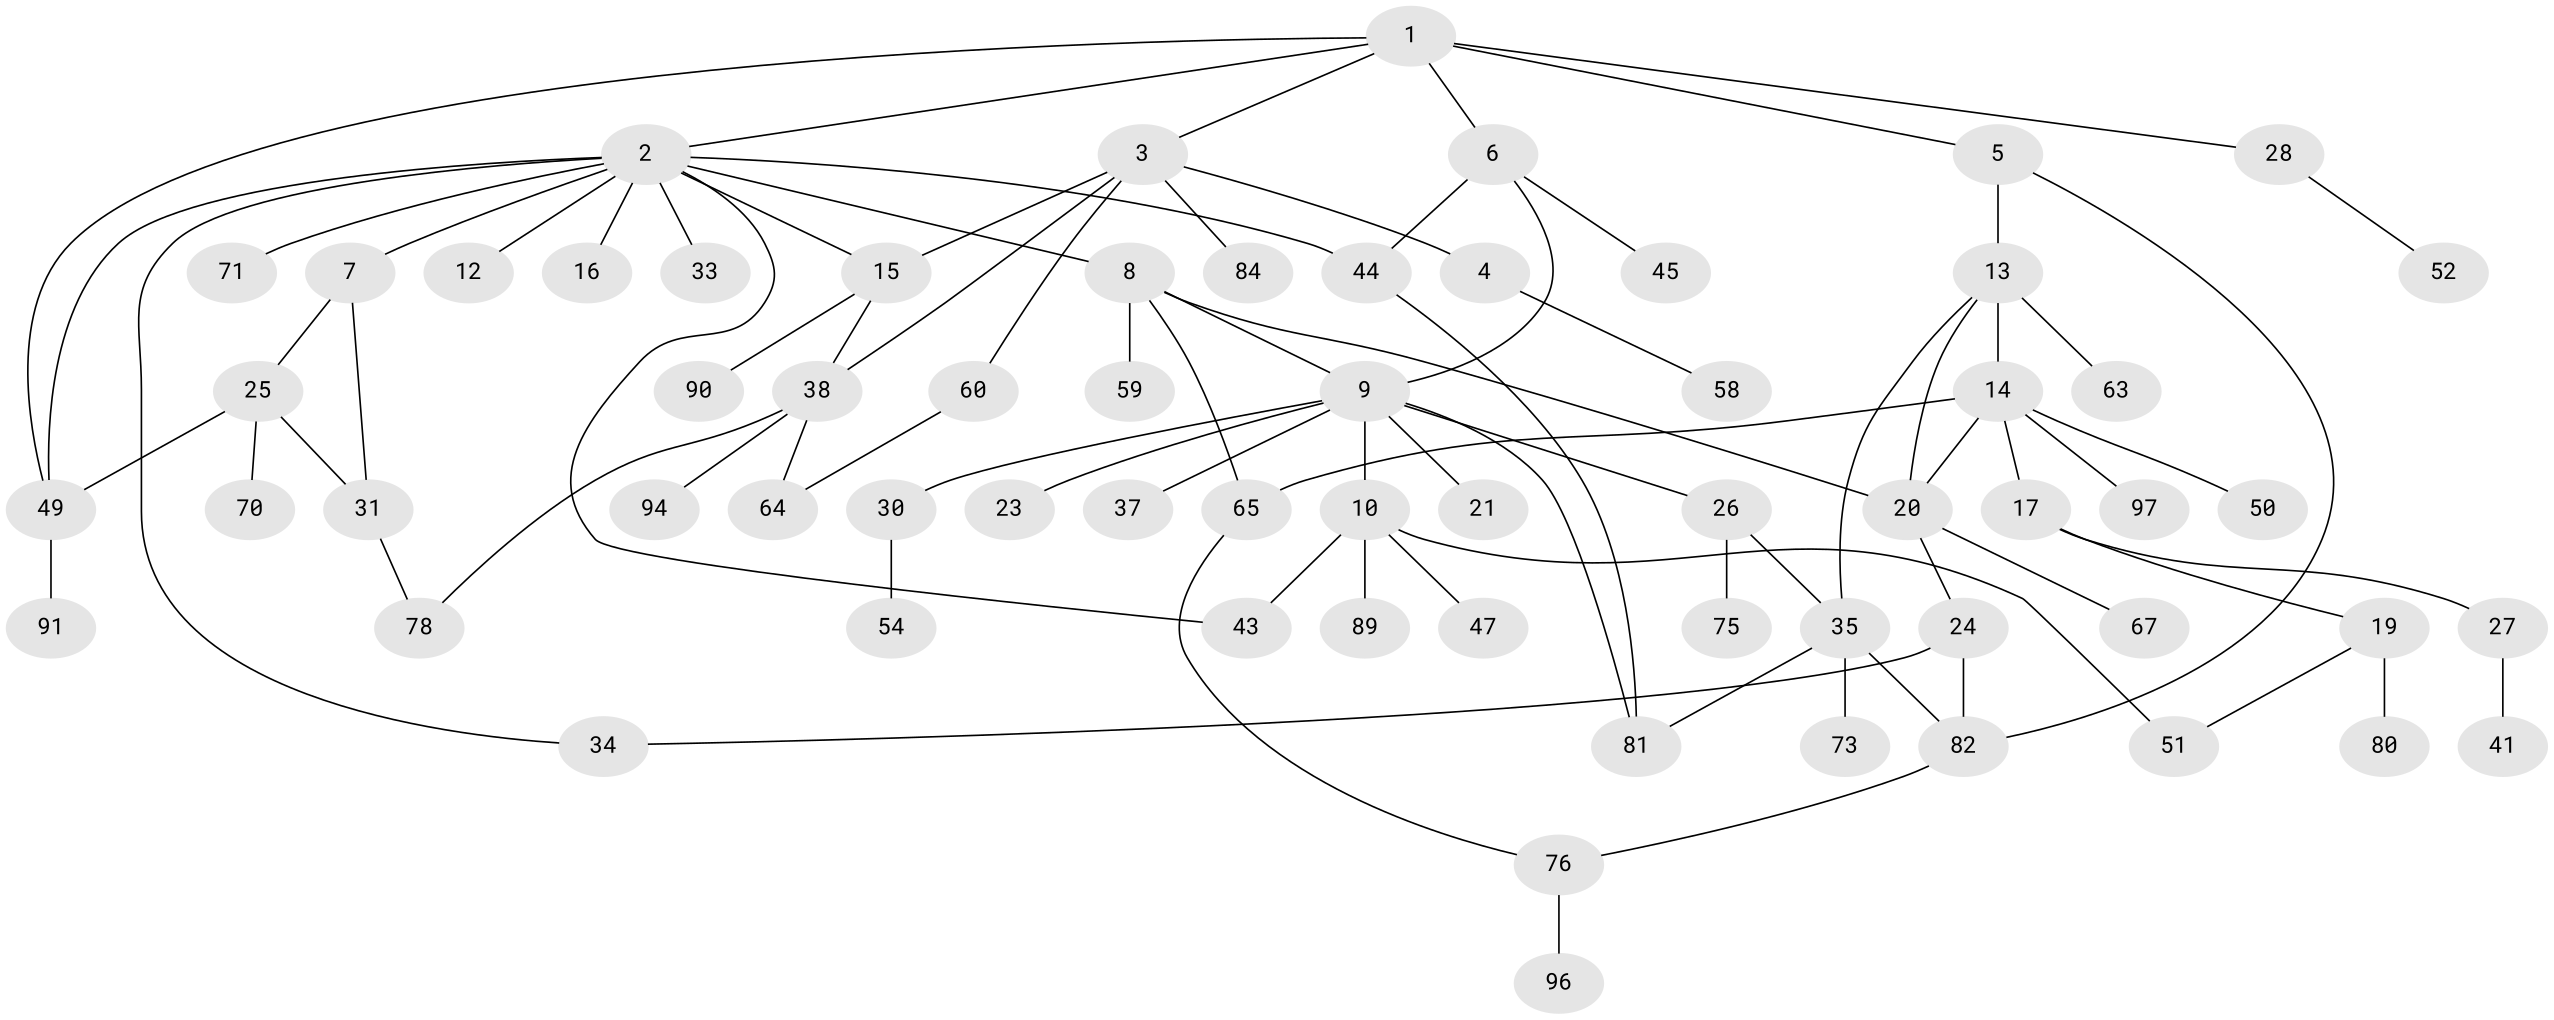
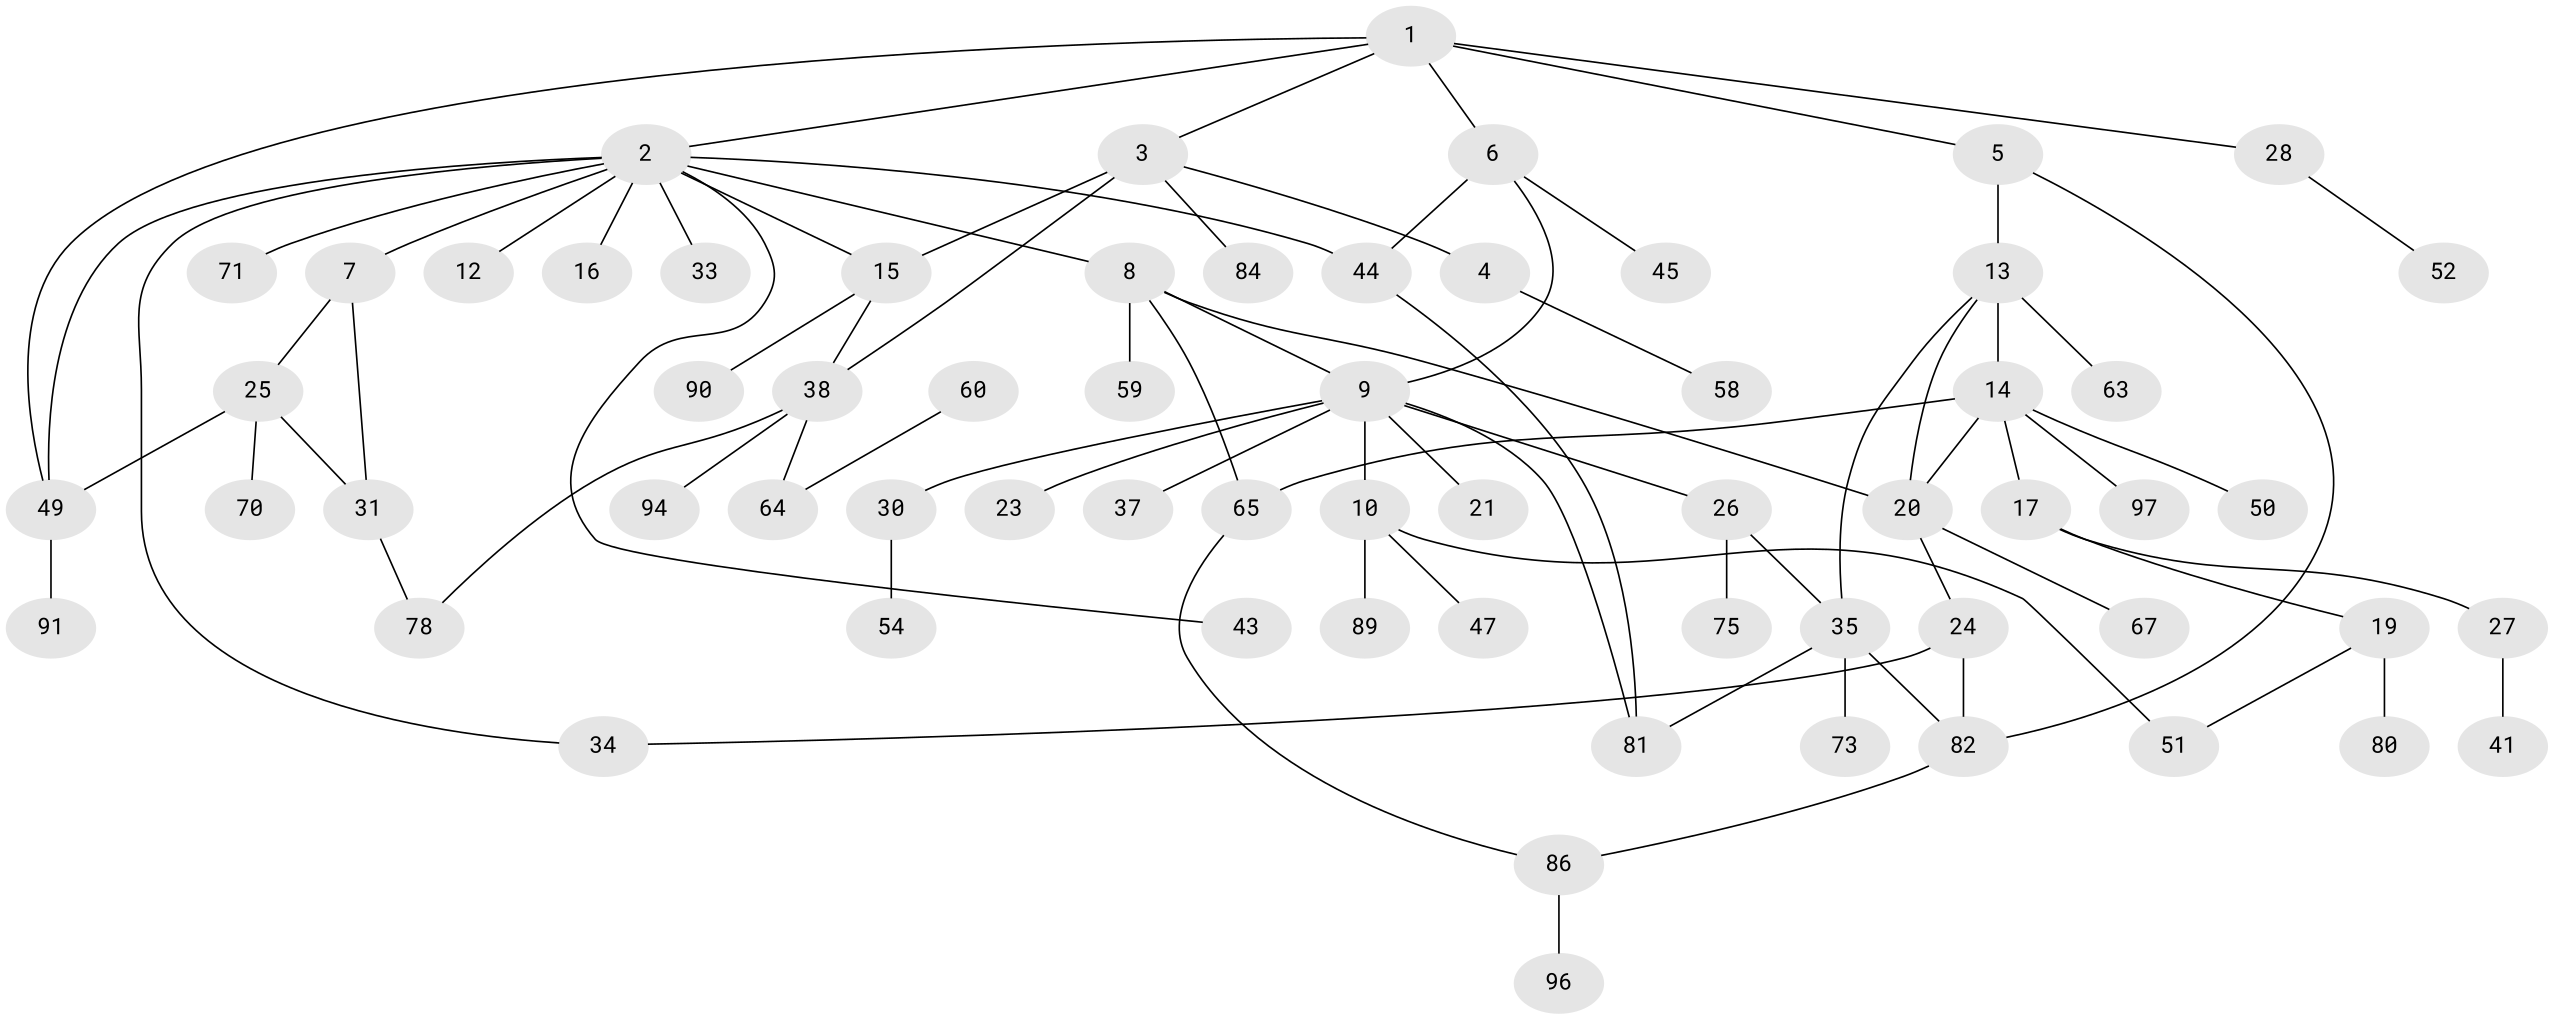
edge "3" -- "60": removed
edge "10" -- "43": removed
node "76": label "76" -> "86"
